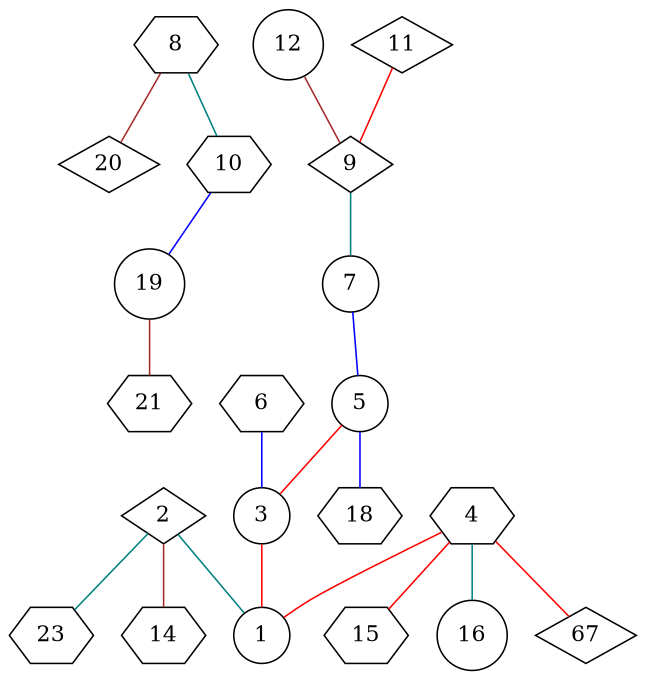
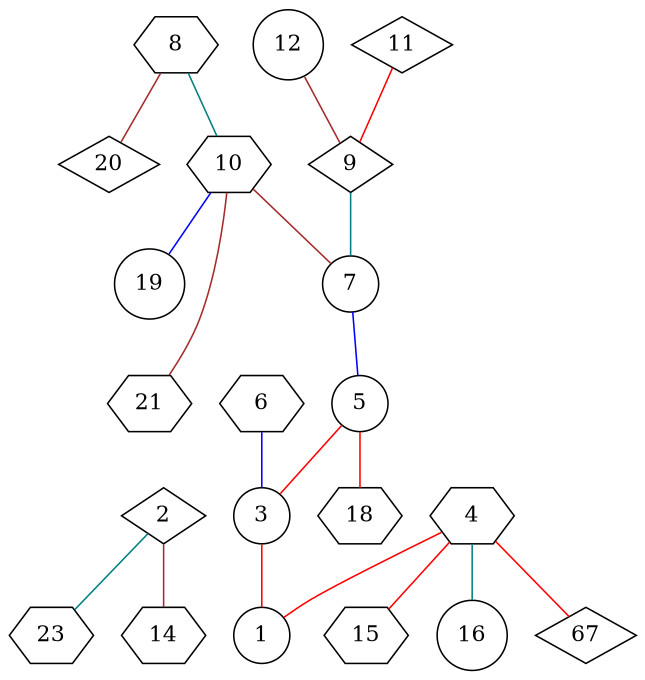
edge "10" -- "7": added
edge "19" -- "21": now "10" -- "21"
edge "5" -- "18": color blue -> red
edge "2" -- "1": removed
